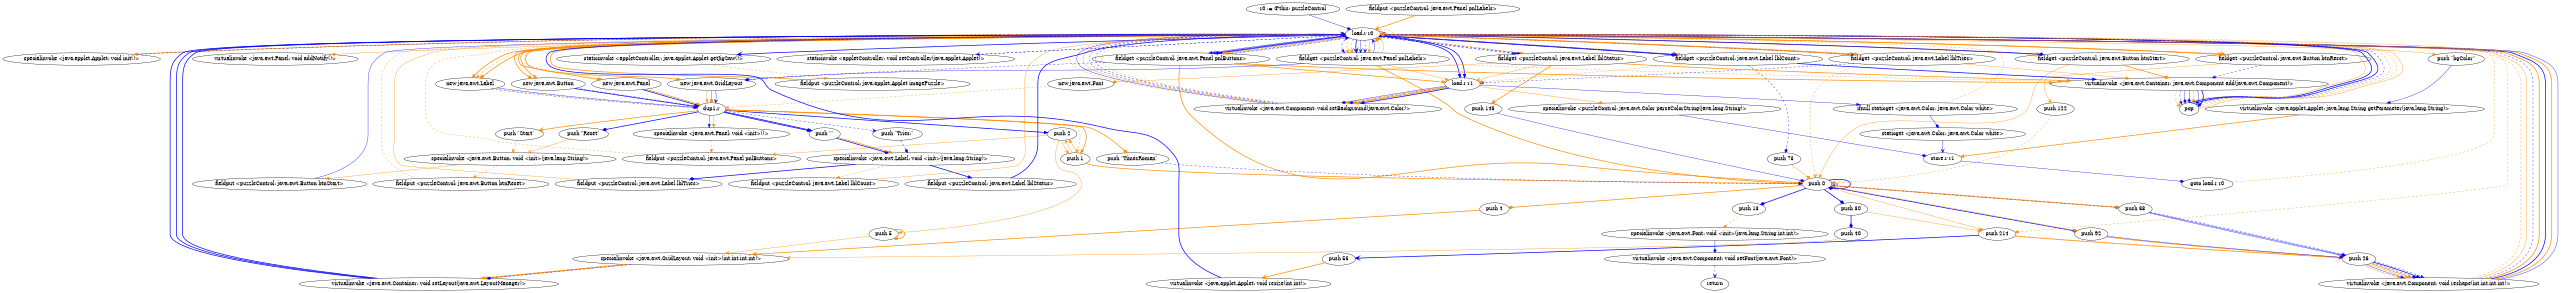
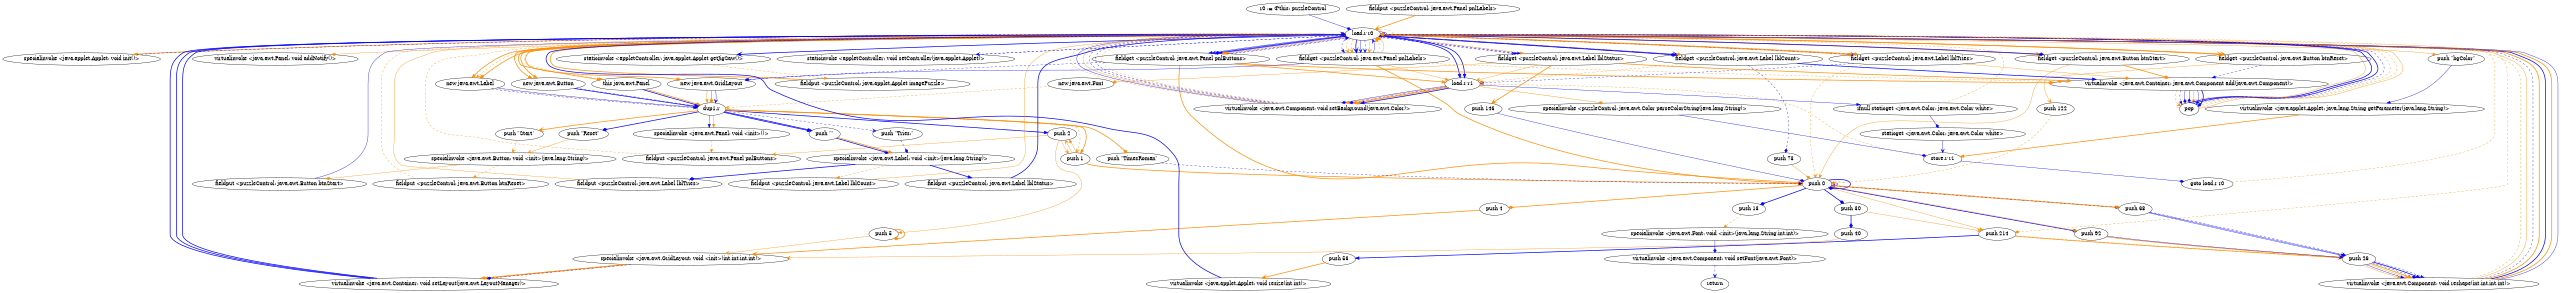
node "new java.awt.Panel": label "new java.awt.Panel" -> "this java.awt.Panel"
edge "store.r r1" -> "load.r r1": added
edge "push 214" -> "push 56": arrowhead vee -> normal
